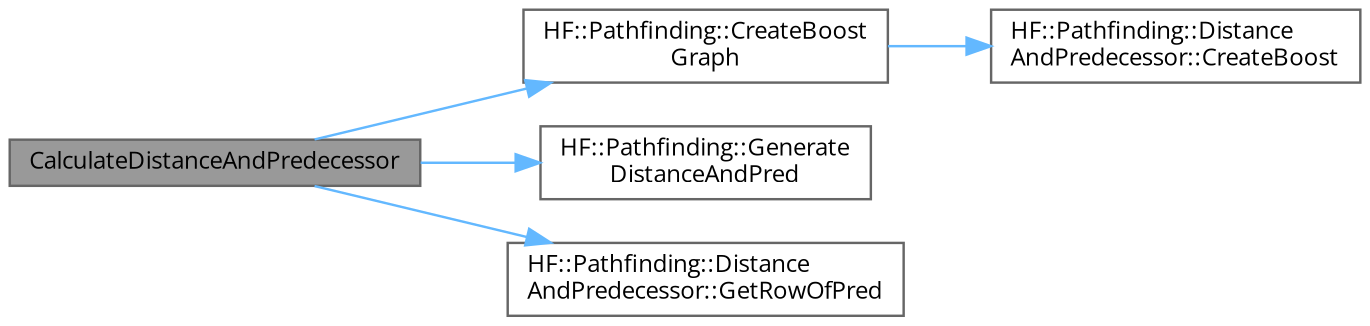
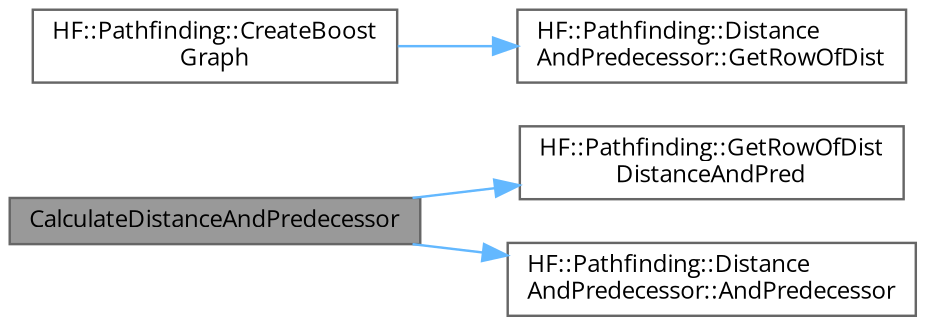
node "HF::Pathfinding::Distance AndPredecessor::CreateBoost": label "HF::Pathfinding::Distance AndPredecessor::CreateBoost" -> "HF::Pathfinding::Distance AndPredecessor::GetRowOfDist"
edge "CalculateDistanceAndPredecessor" -> "HF::Pathfinding::CreateBoost Graph": removed
node "HF::Pathfinding::Generate DistanceAndPred": label "HF::Pathfinding::Generate DistanceAndPred" -> "HF::Pathfinding::GetRowOfDist DistanceAndPred"
node "HF::Pathfinding::Distance AndPredecessor::GetRowOfPred": label "HF::Pathfinding::Distance AndPredecessor::GetRowOfPred" -> "HF::Pathfinding::Distance AndPredecessor::AndPredecessor"
